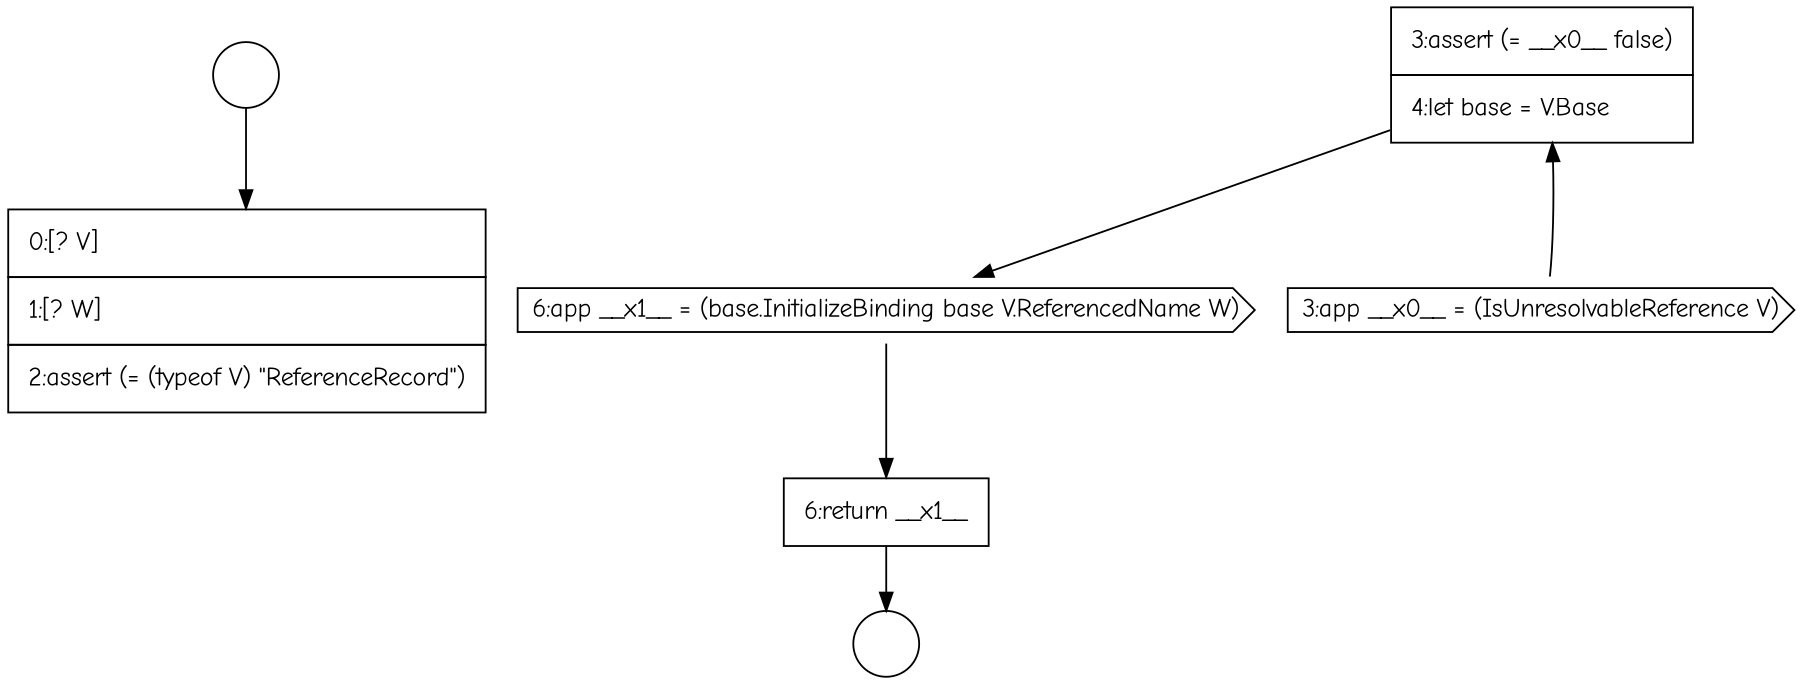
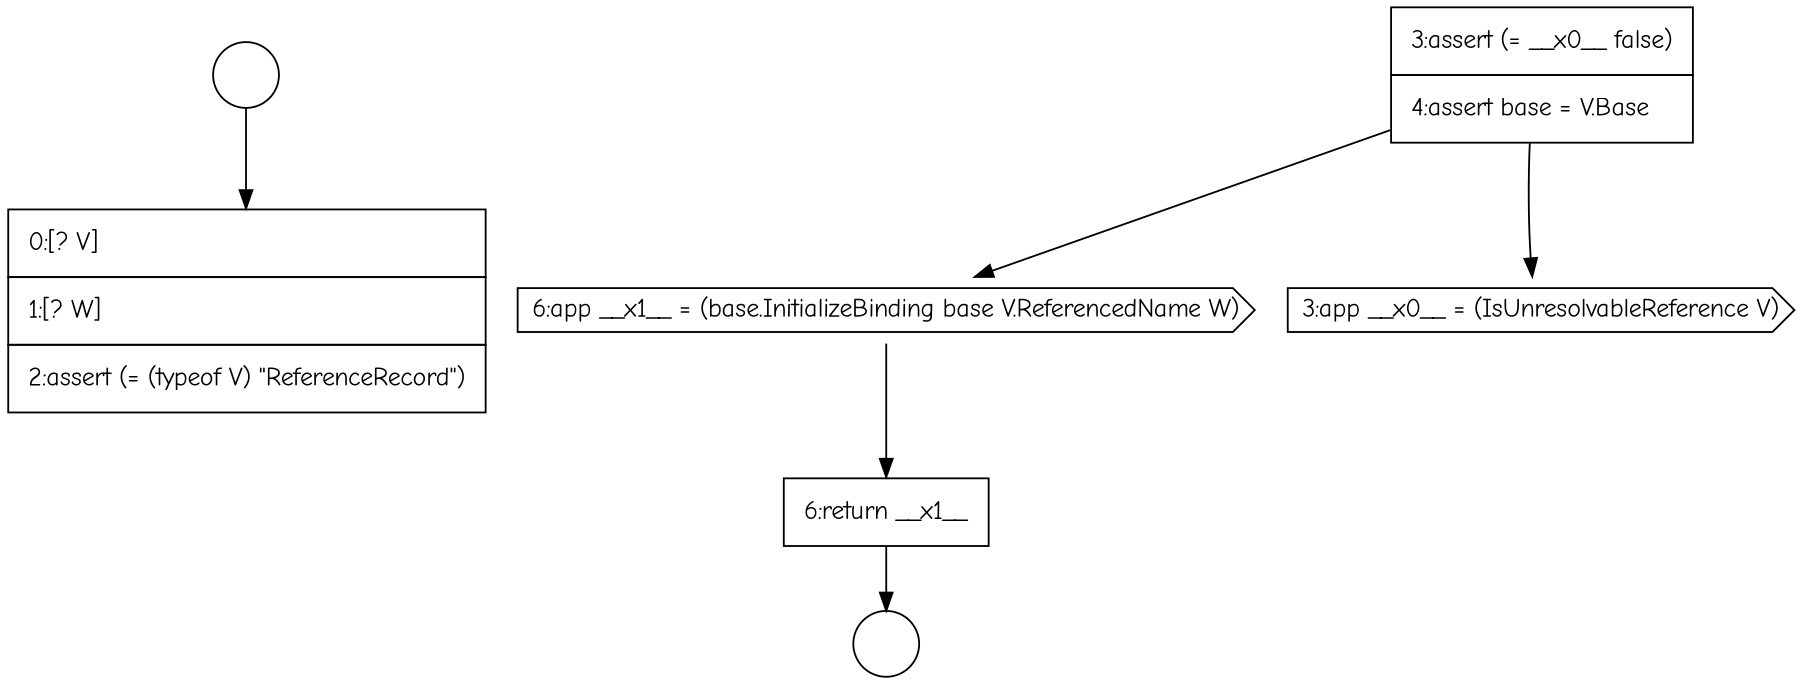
node "3:assert (= __x0__ false)": text "4:let base = V.Base" -> "4:assert base = V.Base"
edge "3:app __x0__ = (IsUnresolvableReference V)" -> "3:assert (= __x0__ false)": reversed
